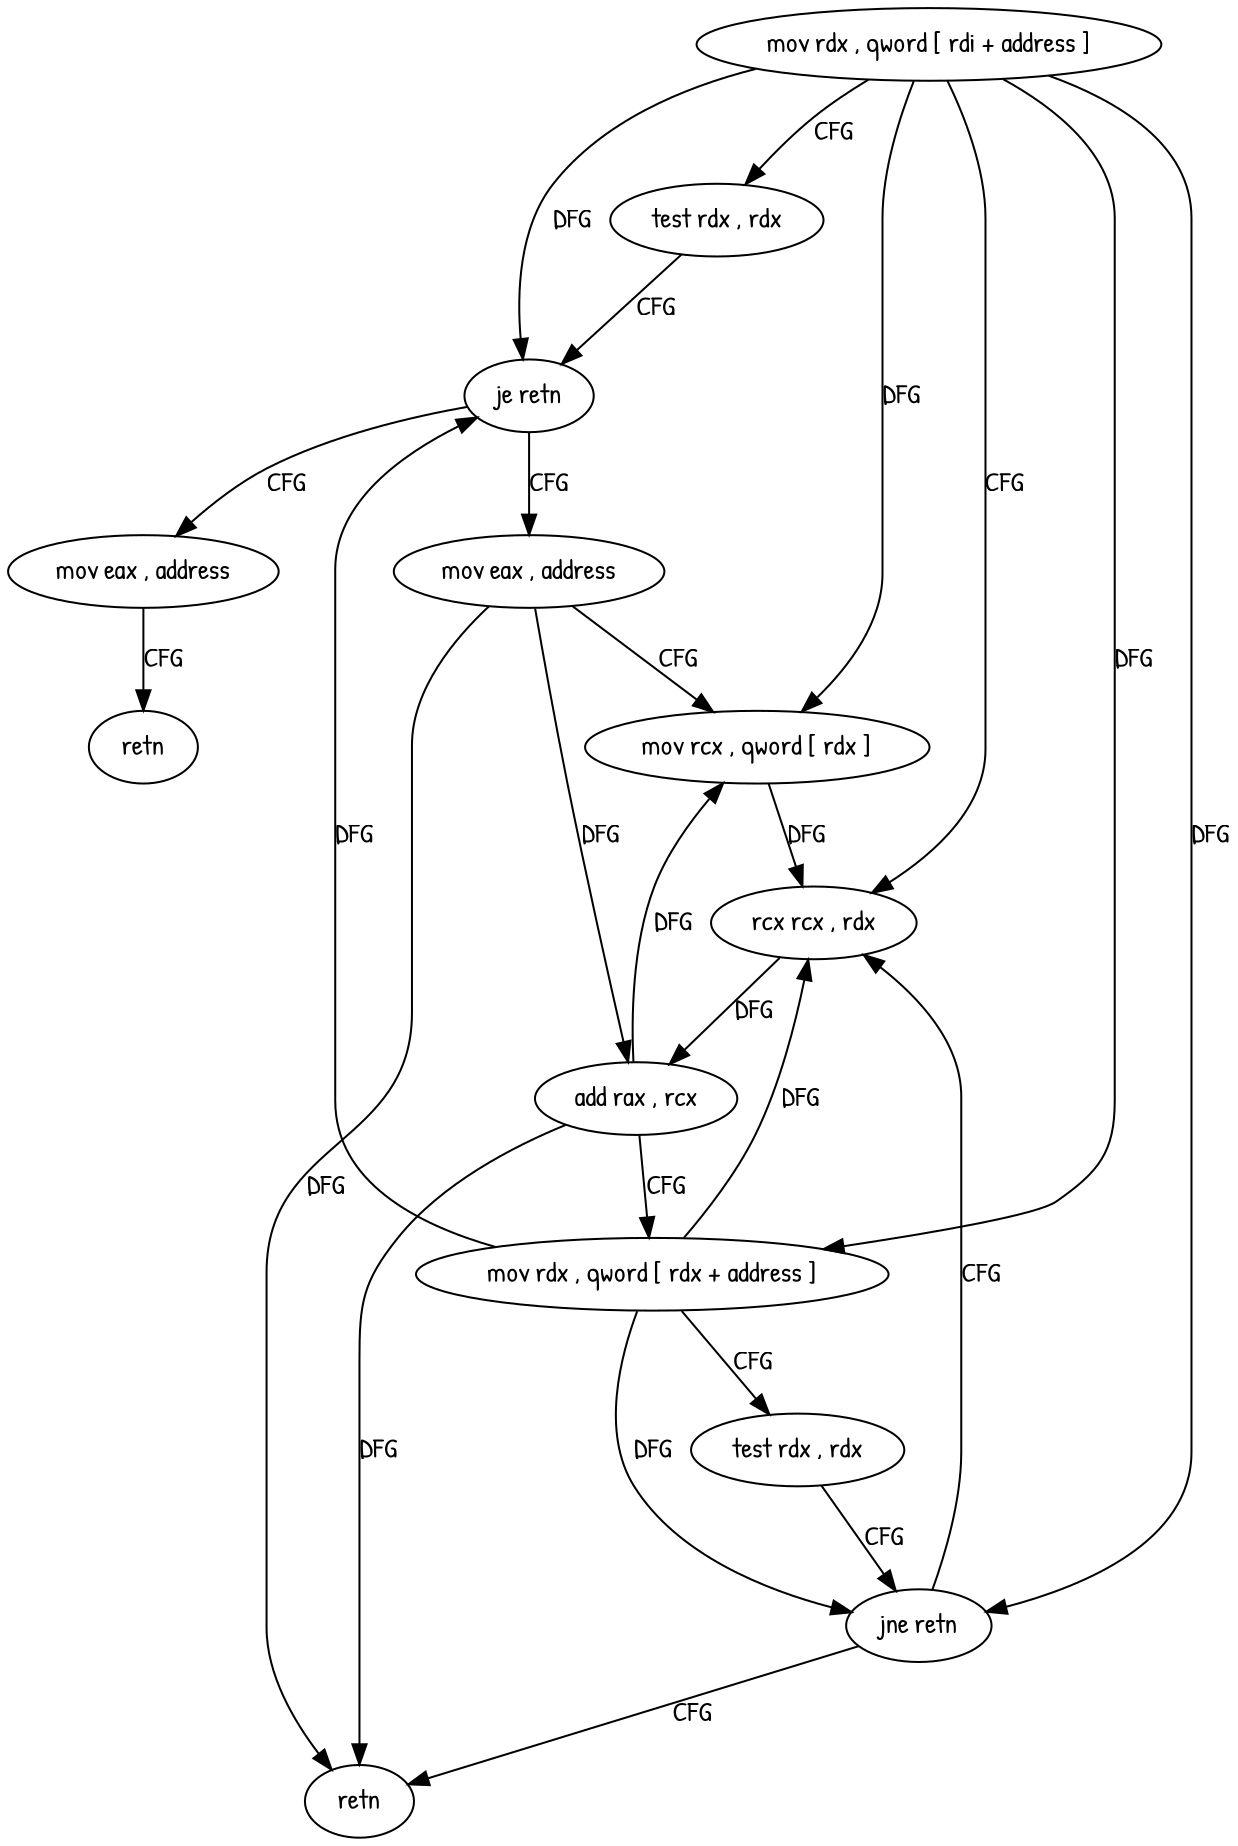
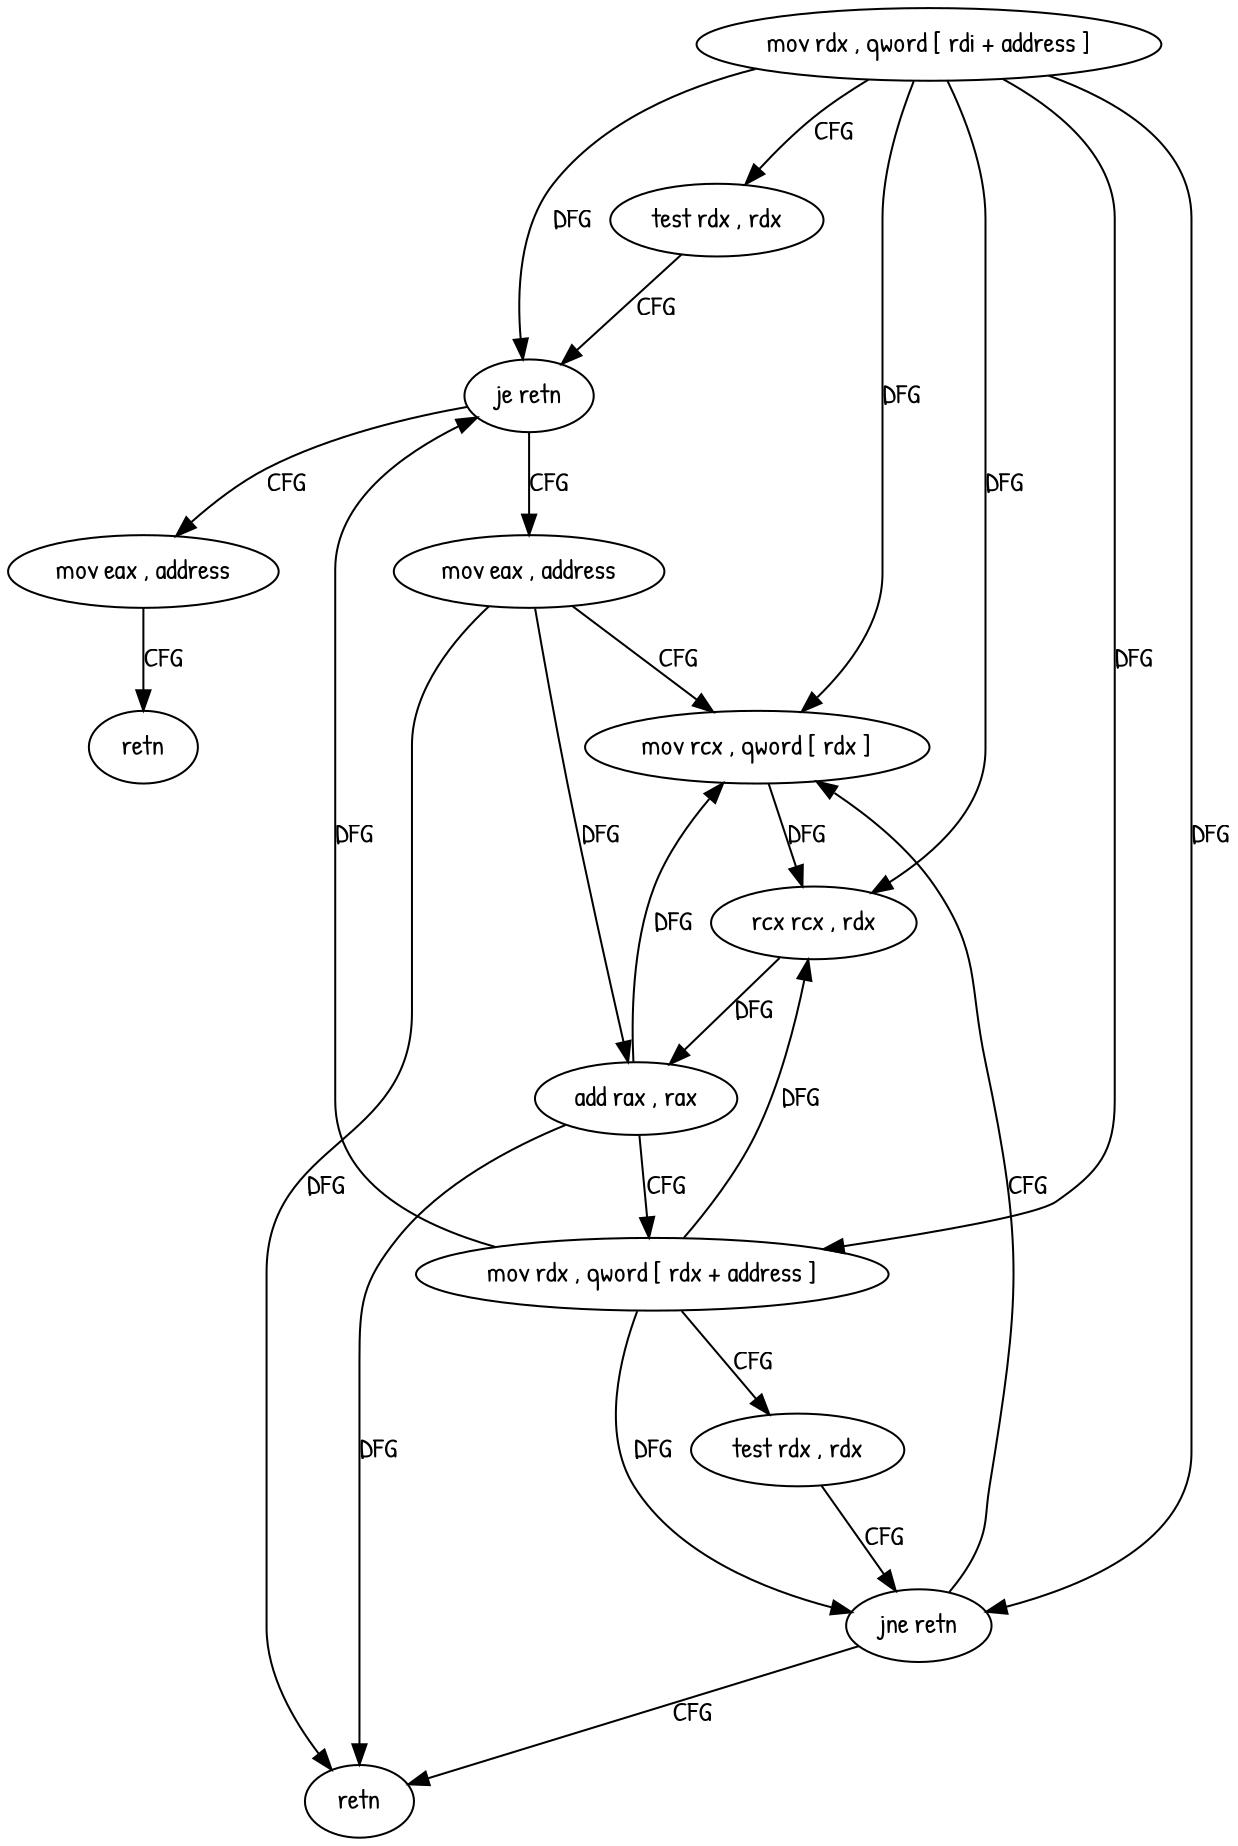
edge "mov rdx , qword [ rdi + address ]" -> "rcx rcx , rdx": label "CFG" -> "DFG"
node "add rax , rcx": label "add rax , rcx" -> "add rax , rax"
edge "jne retn" -> "rcx rcx , rdx": now "jne retn" -> "mov rcx , qword [ rdx ]"
